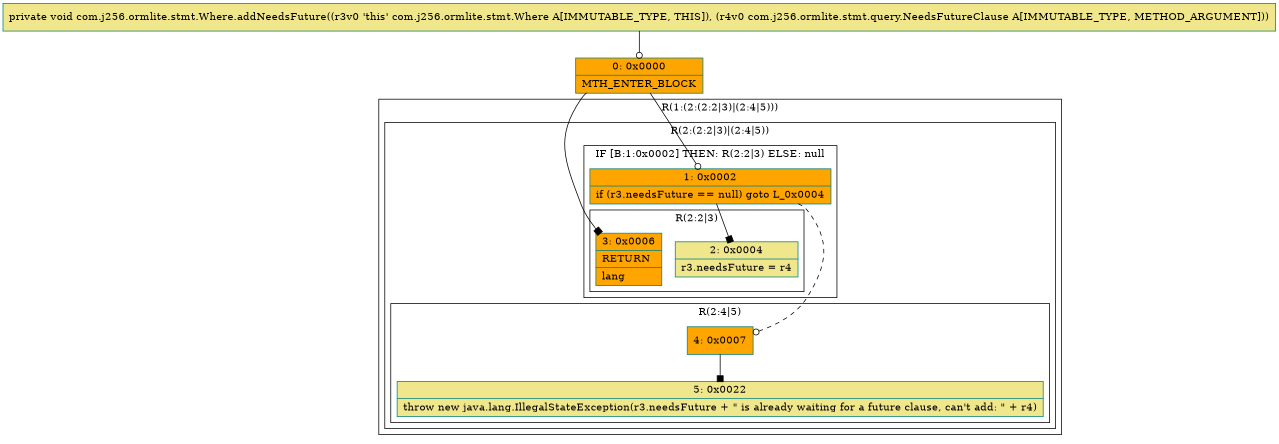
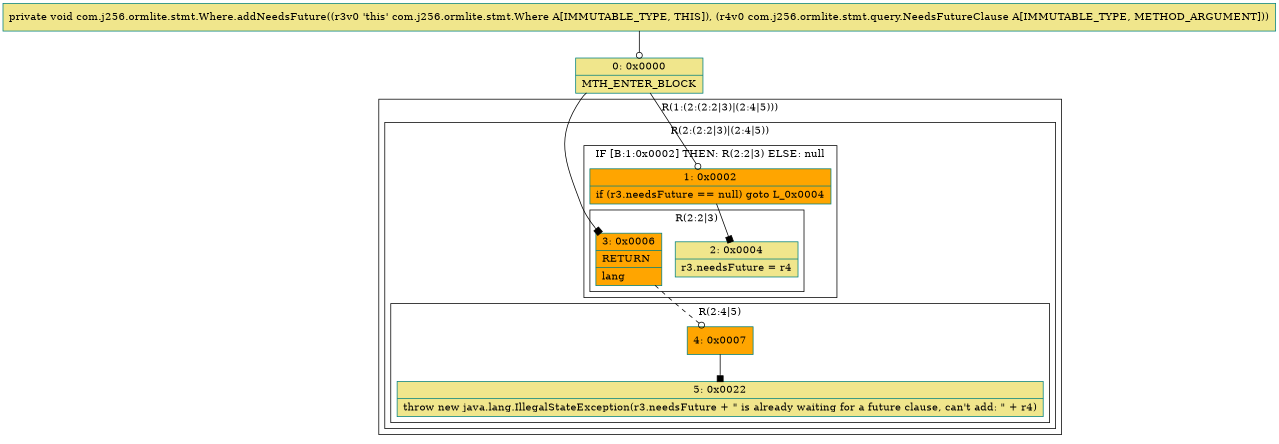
node "0: 0x0000": fillcolor orange -> khaki
edge "1: 0x0002" -> "4: 0x0007": now "3: 0x0006" -> "4: 0x0007"
